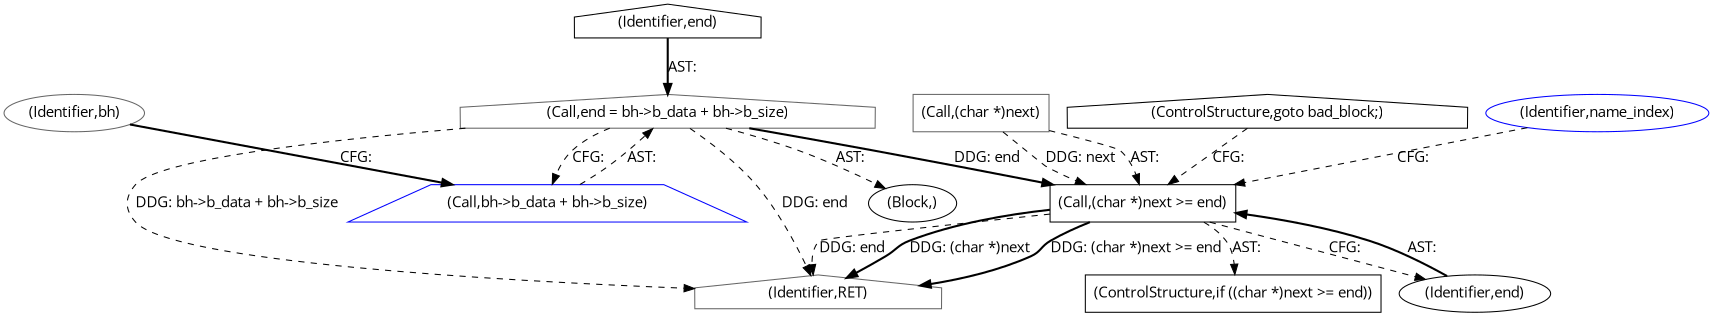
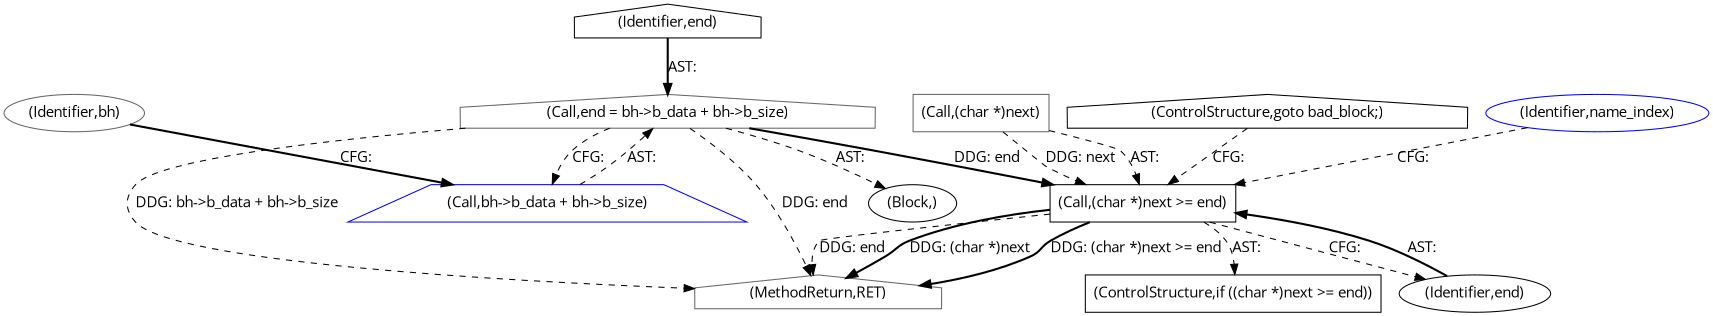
node "(Identifier,RET)": label "(Identifier,RET)" -> "(MethodReturn,RET)"
